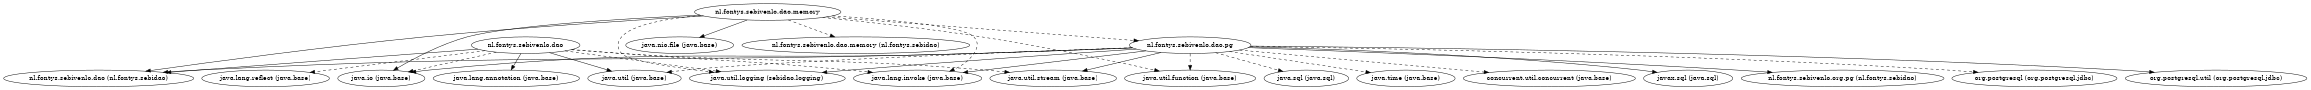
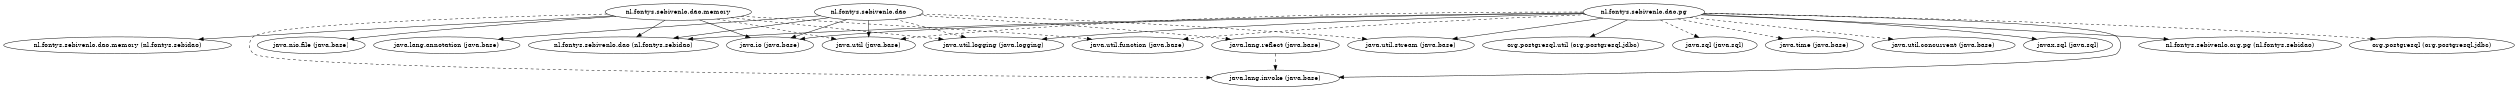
edge "nl.fontys.sebivenlo.dao.memory" -> "nl.fontys.sebivenlo.dao.memory (nl.fontys.sebidao)": style dashed -> solid
edge "nl.fontys.sebivenlo.dao.memory" -> "nl.fontys.sebivenlo.dao.pg": now "nl.fontys.sebivenlo.dao.memory" -> "java.util (java.base)"
edge "nl.fontys.sebivenlo.dao" -> "java.io (java.base)": style dashed -> solid
edge "nl.fontys.sebivenlo.dao" -> "java.lang.invoke (java.base)": now "java.lang.reflect (java.base)" -> "java.lang.invoke (java.base)"
node "java.util.logging (sebidao.logging)": label "java.util.logging (sebidao.logging)" -> "java.util.logging (java.logging)"
node "concurrent.util.concurrent (java.base)": label "concurrent.util.concurrent (java.base)" -> "java.util.concurrent (java.base)"
